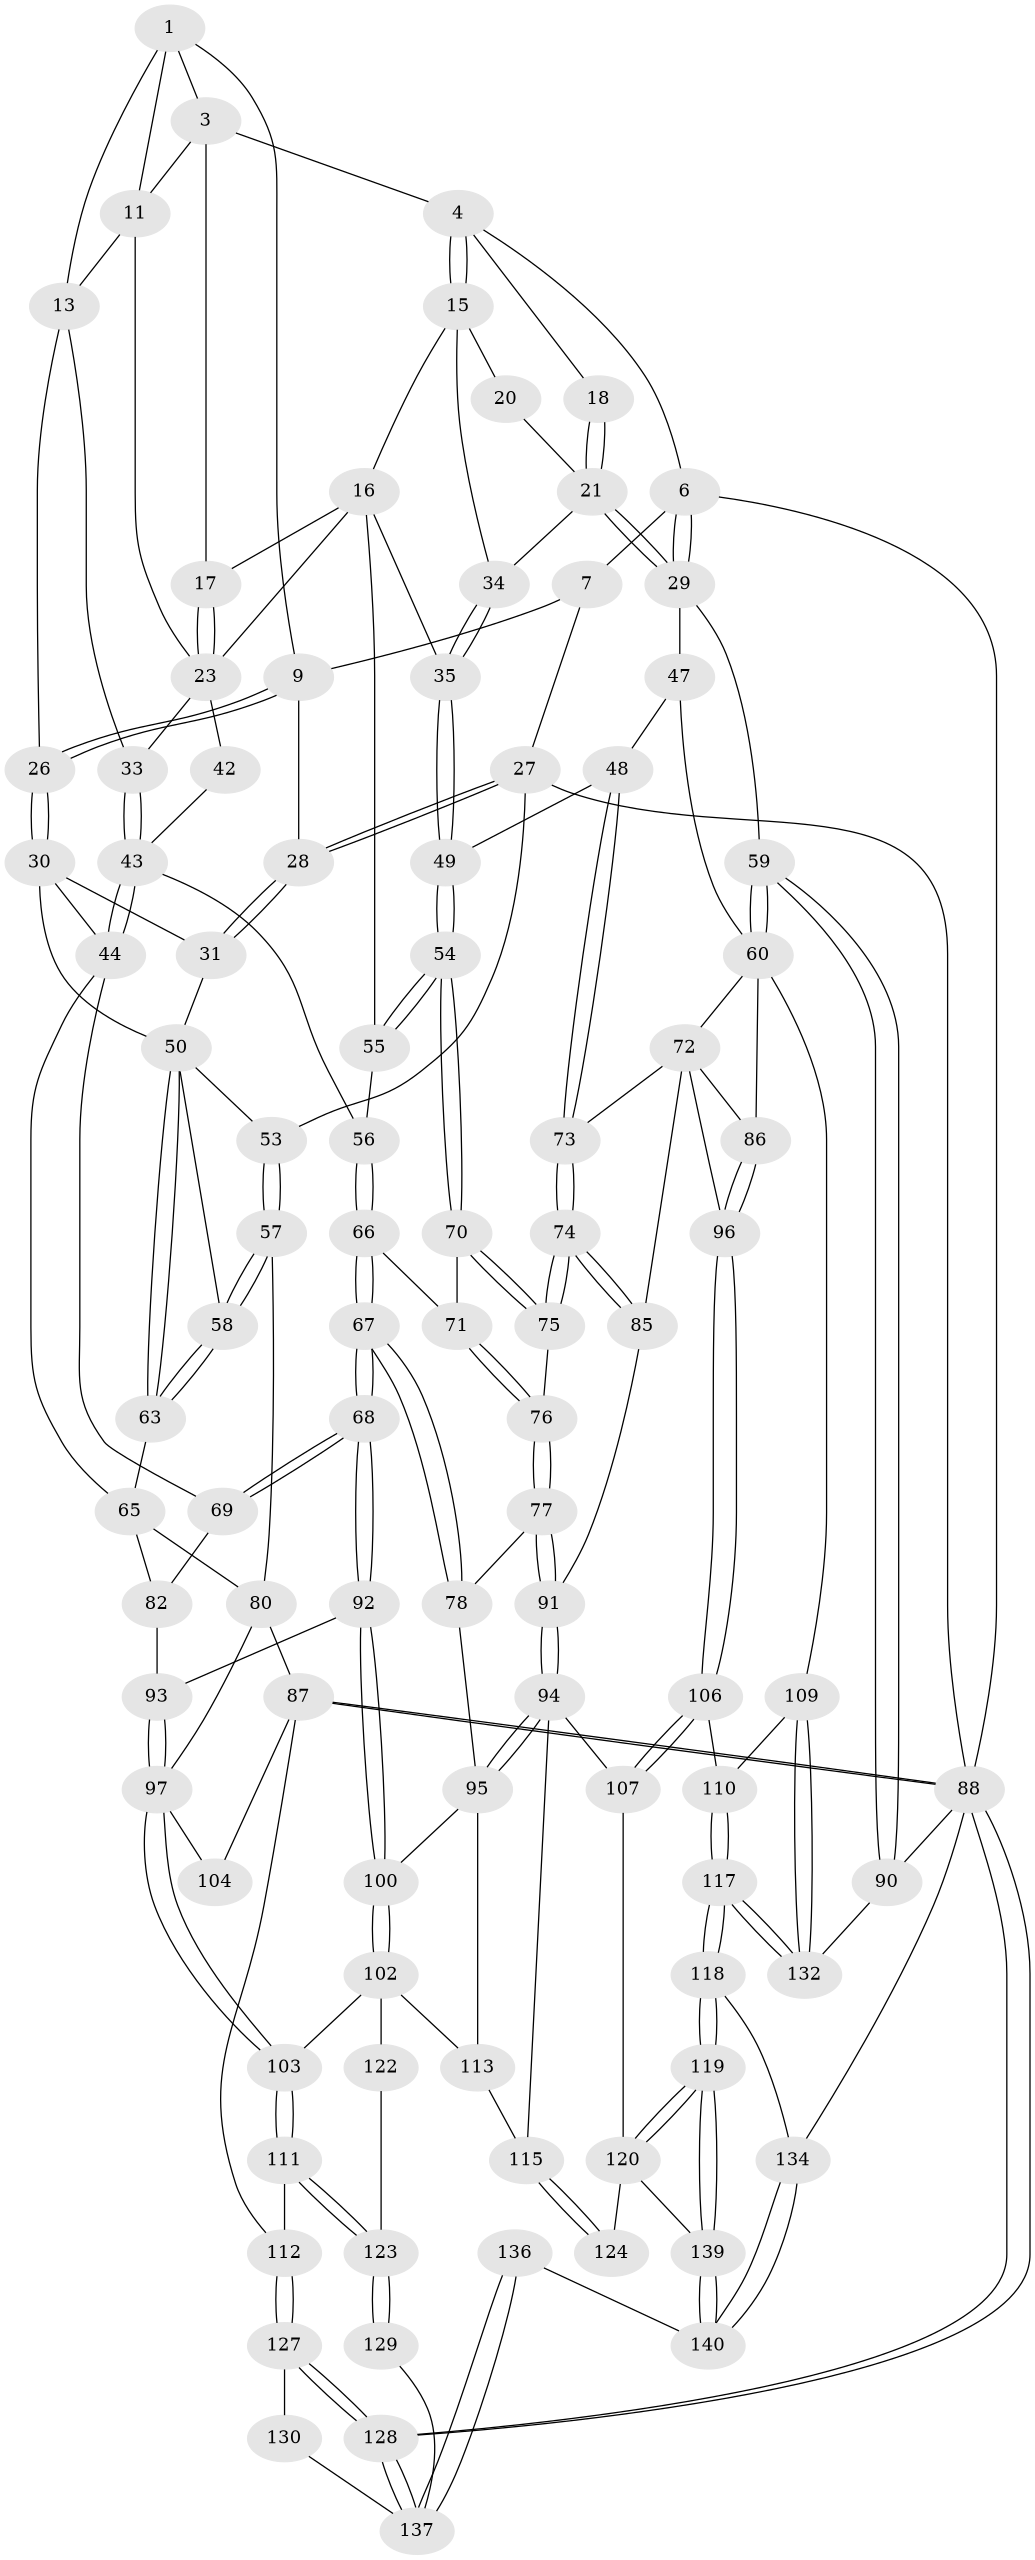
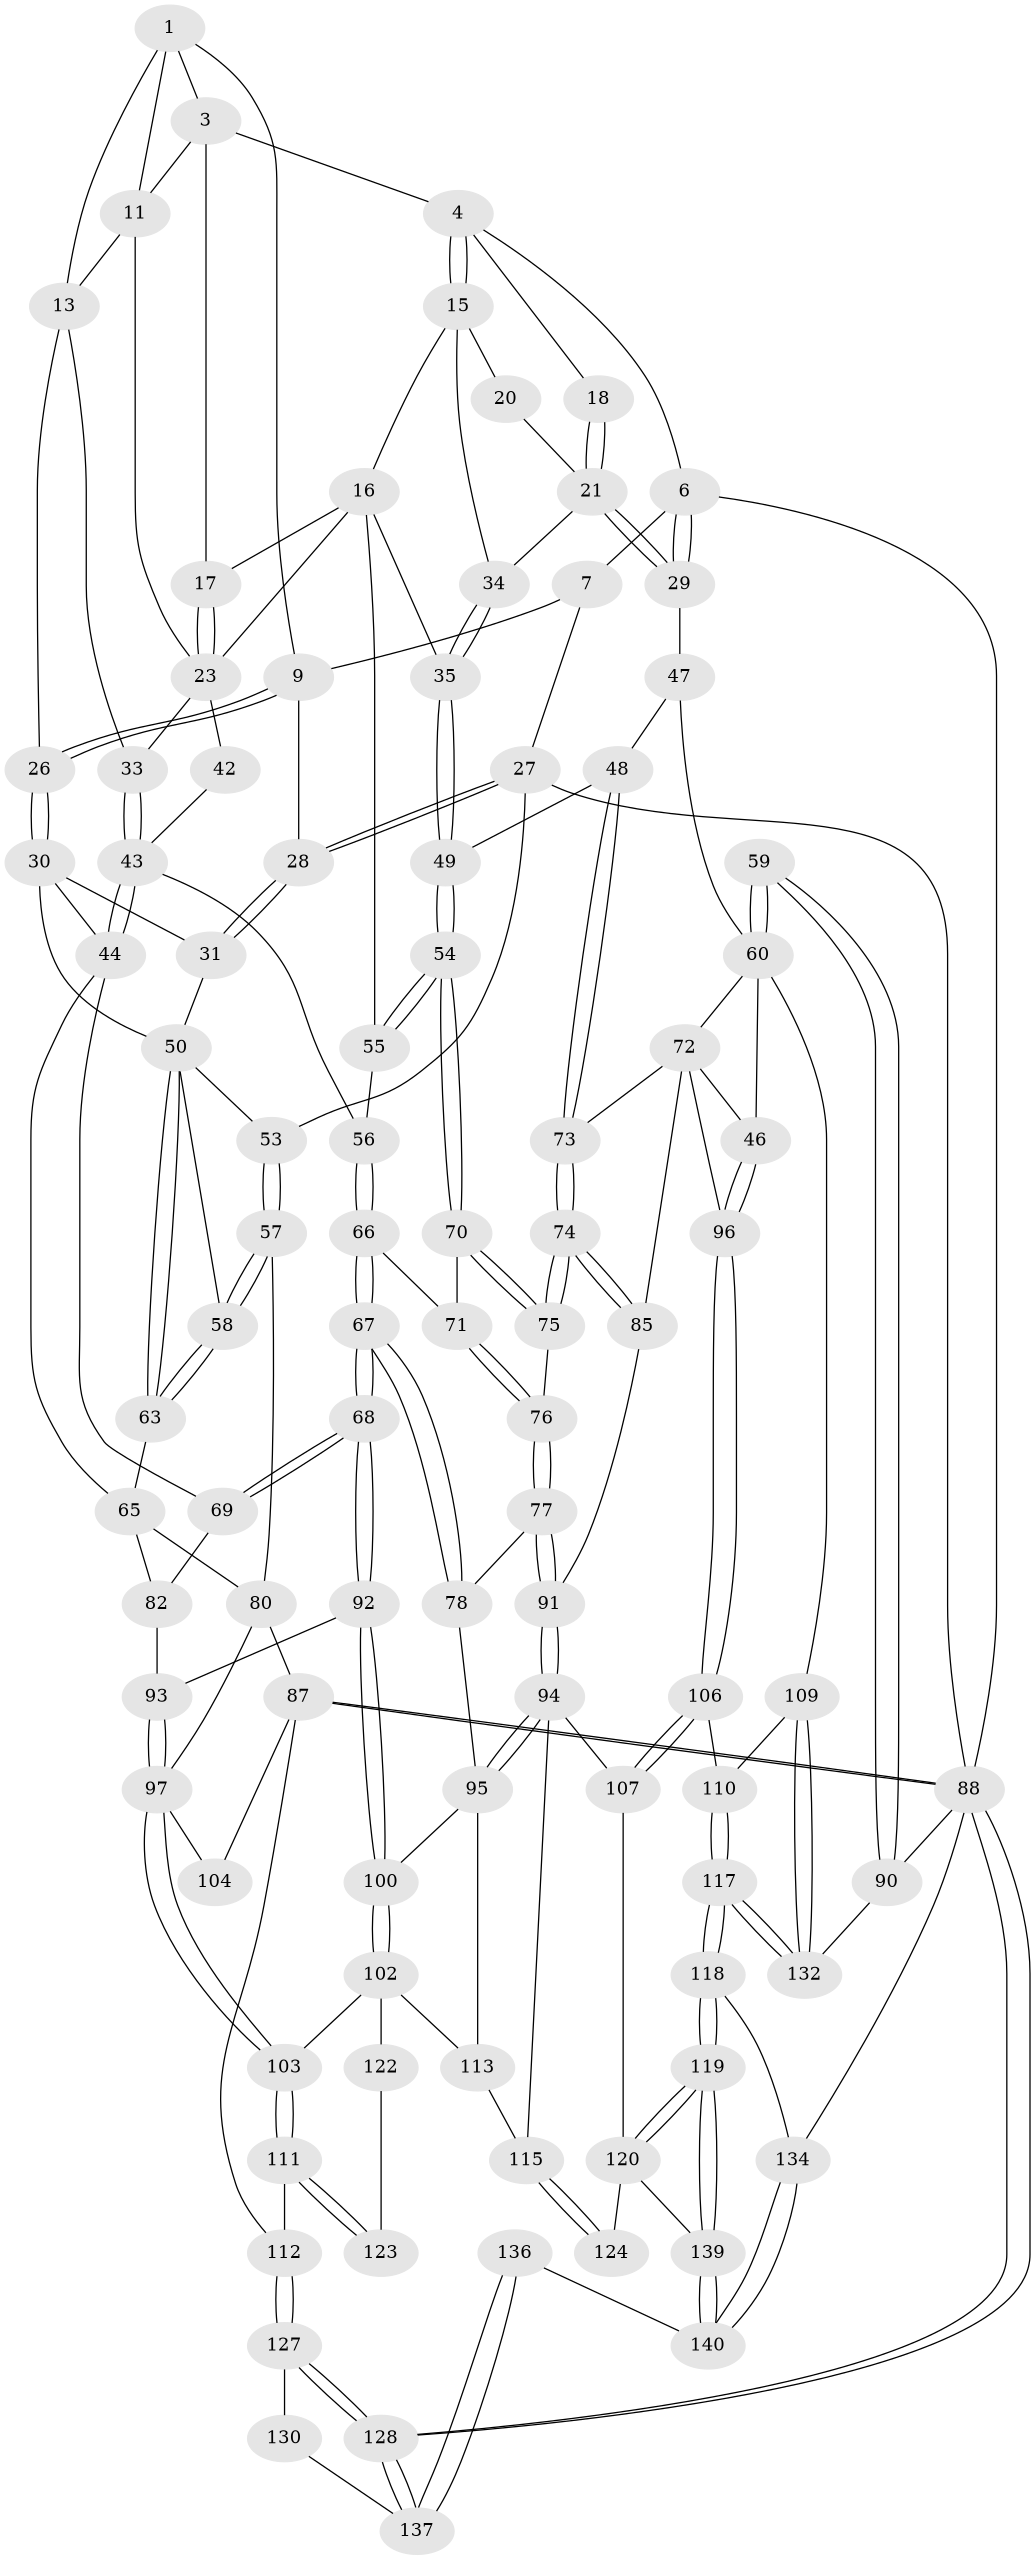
edge "29" -- "59": removed
node "86": label "86" -> "46"
node "129": removed
